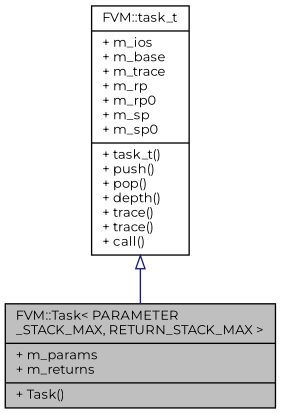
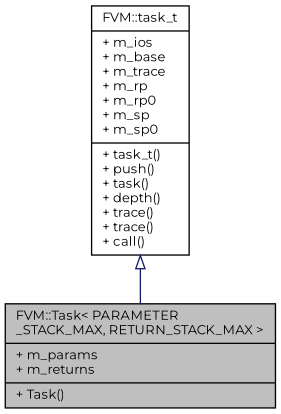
node "FVM::task_t": text "+ pop()" -> "+ task()"
